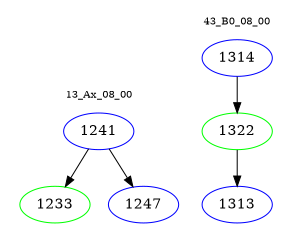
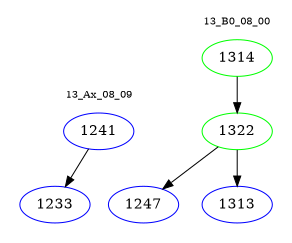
cluster "43_B0_08_00": label "43_B0_08_00" -> "13_B0_08_00"
node "1314": color blue -> green
cluster "13_Ax_08_00": label "13_Ax_08_00" -> "13_Ax_08_09"
edge "1241" -> "1247": now "1322" -> "1247"
node "1233": color green -> blue
